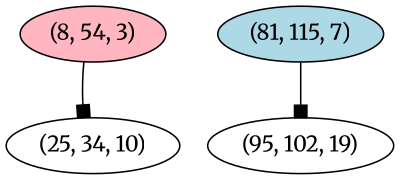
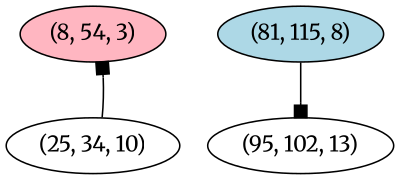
node "(81, 115, 7)": label "(81, 115, 7)" -> "(81, 115, 8)"
edge "(8, 54, 3)" -> "(25, 34, 10)": reversed
node "(95, 102, 19)": label "(95, 102, 19)" -> "(95, 102, 13)"
